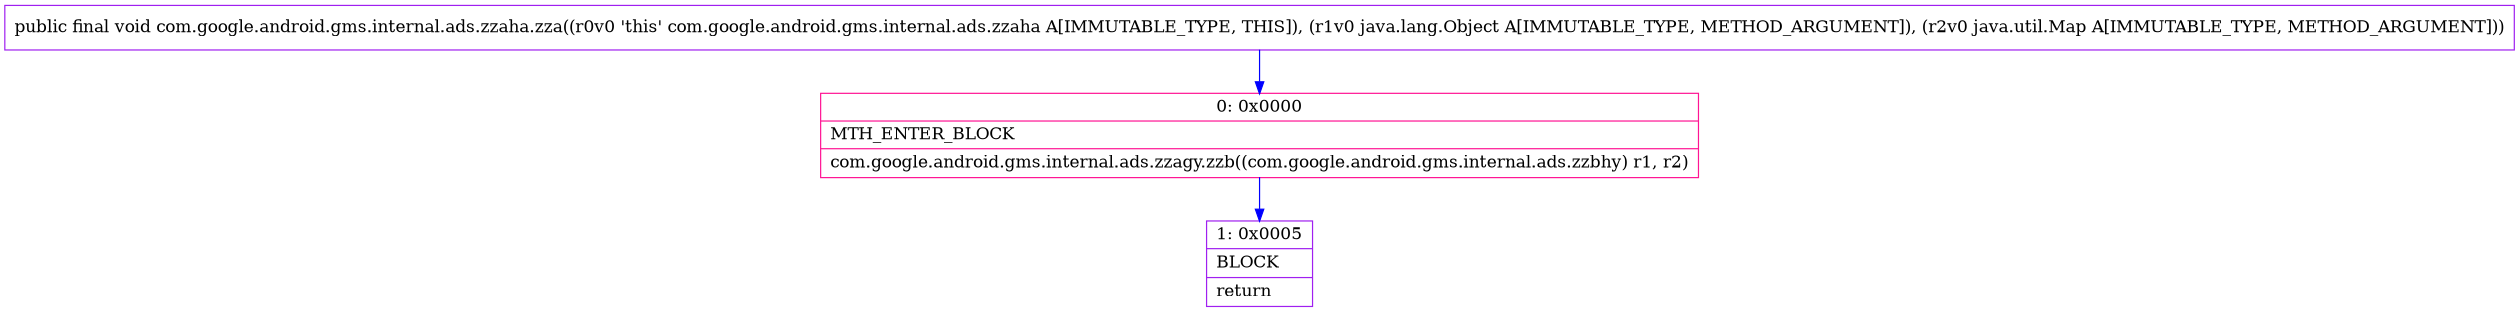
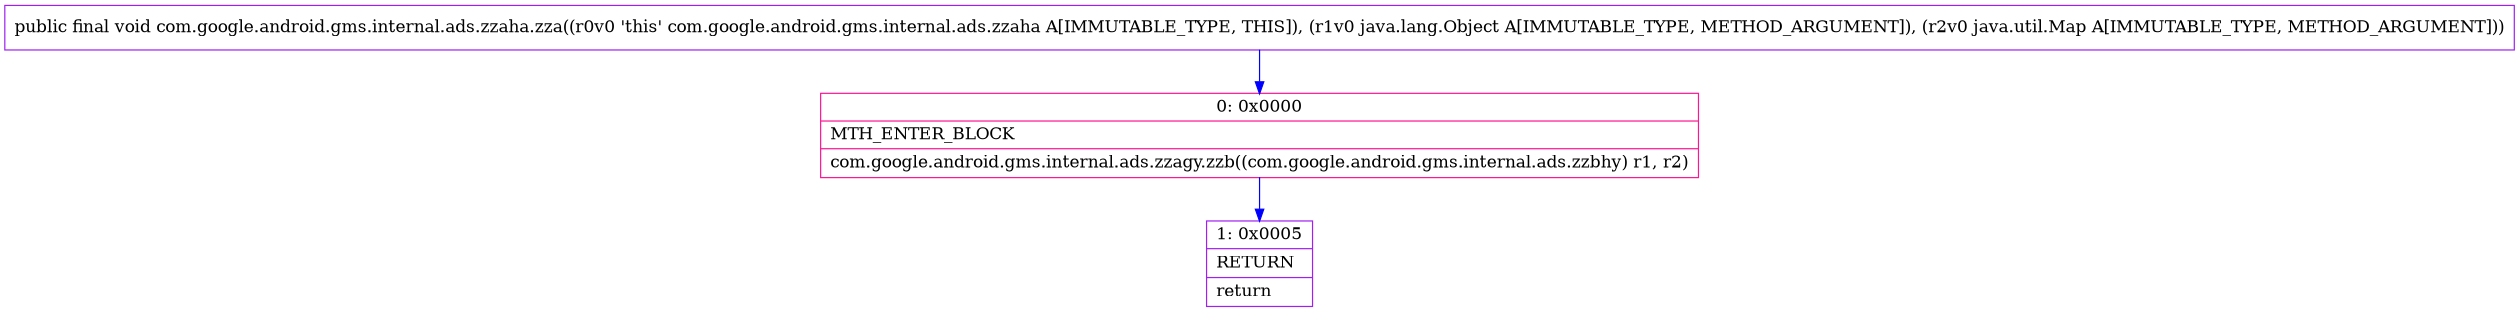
node "1: 0x0005": text "BLOCK" -> "RETURN"
